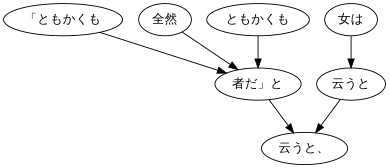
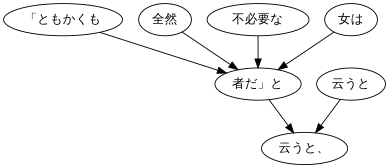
node "ともかくも": label "ともかくも" -> "不必要な"
edge "女は" -> "云うと": now "女は" -> "者だ」と"
